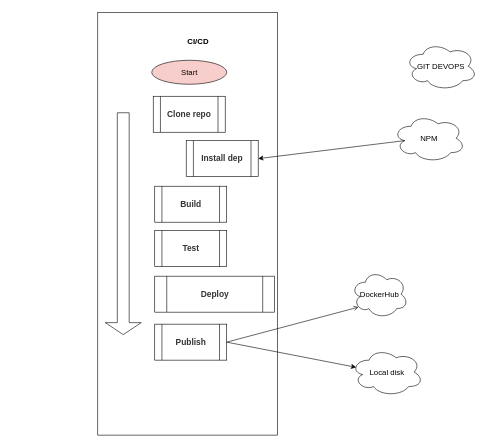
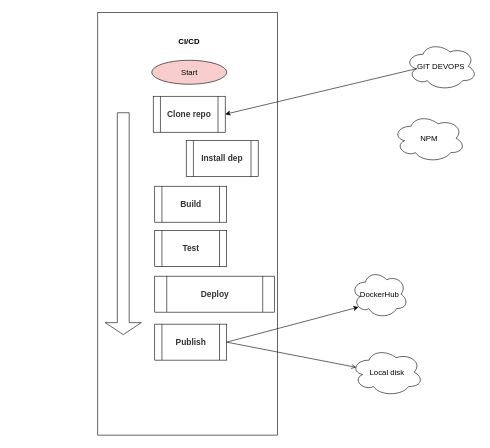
node "CI/CD": moved (198, 39) -> (189, 39)
edge "GIT DEVOPS" -> "Clone repo": added
edge "NPM" -> "Install dep": removed
edge "Publish" -> "DockerHub": arrowhead open -> classic
edge "Publish" -> "Local disk": arrowhead classic -> open
